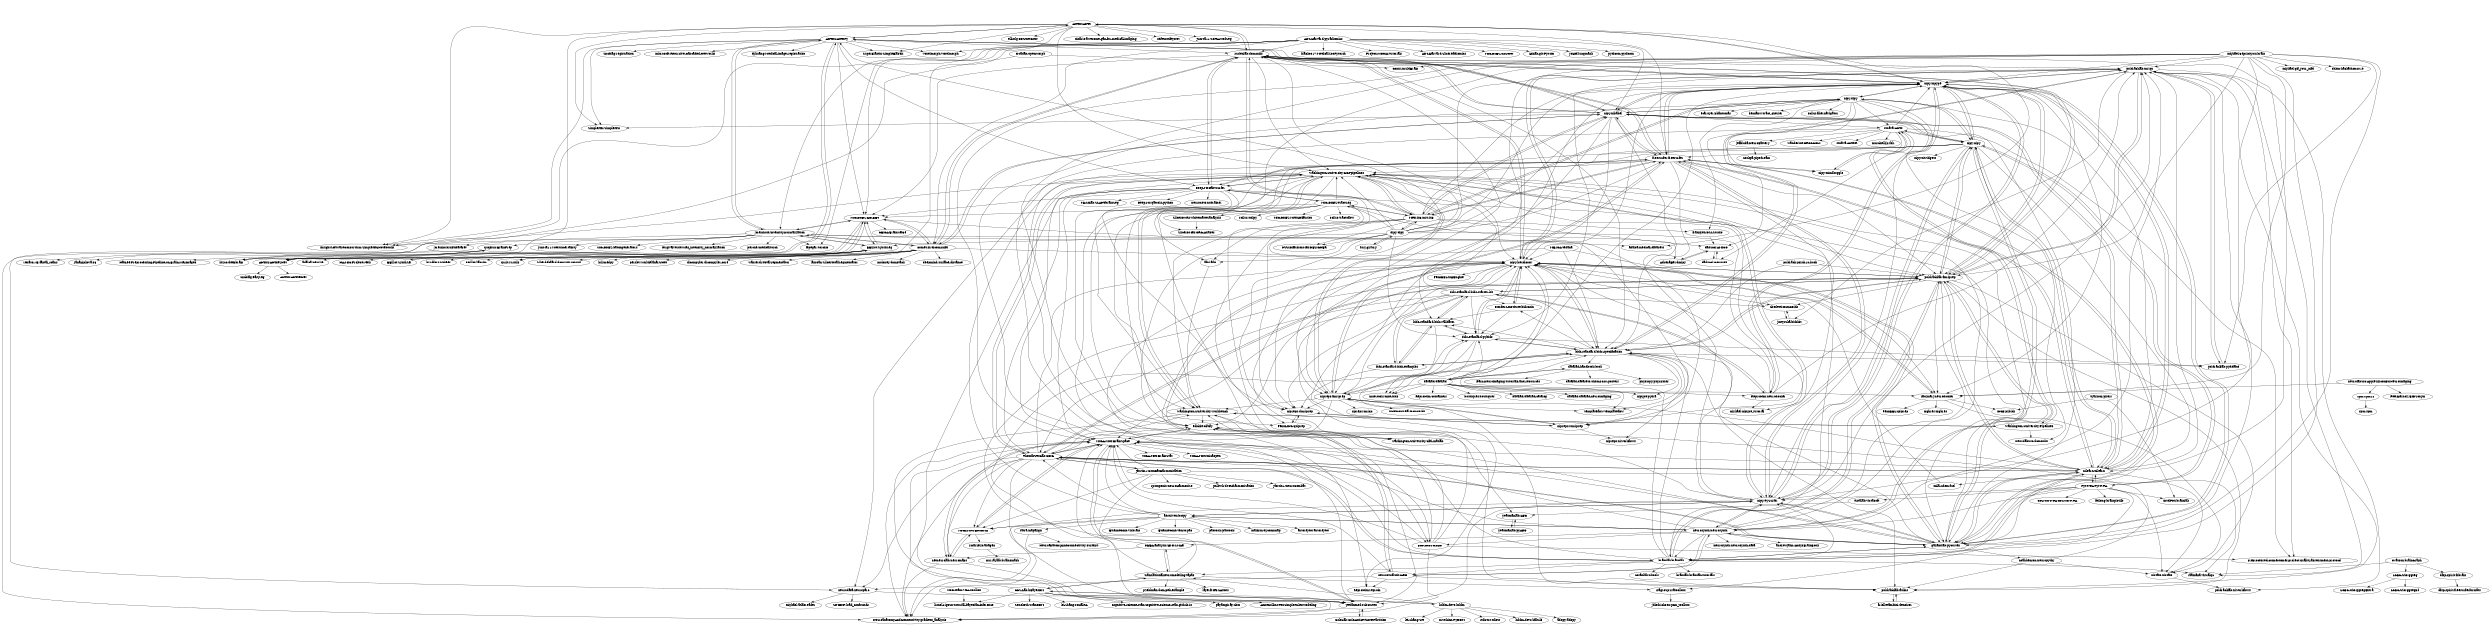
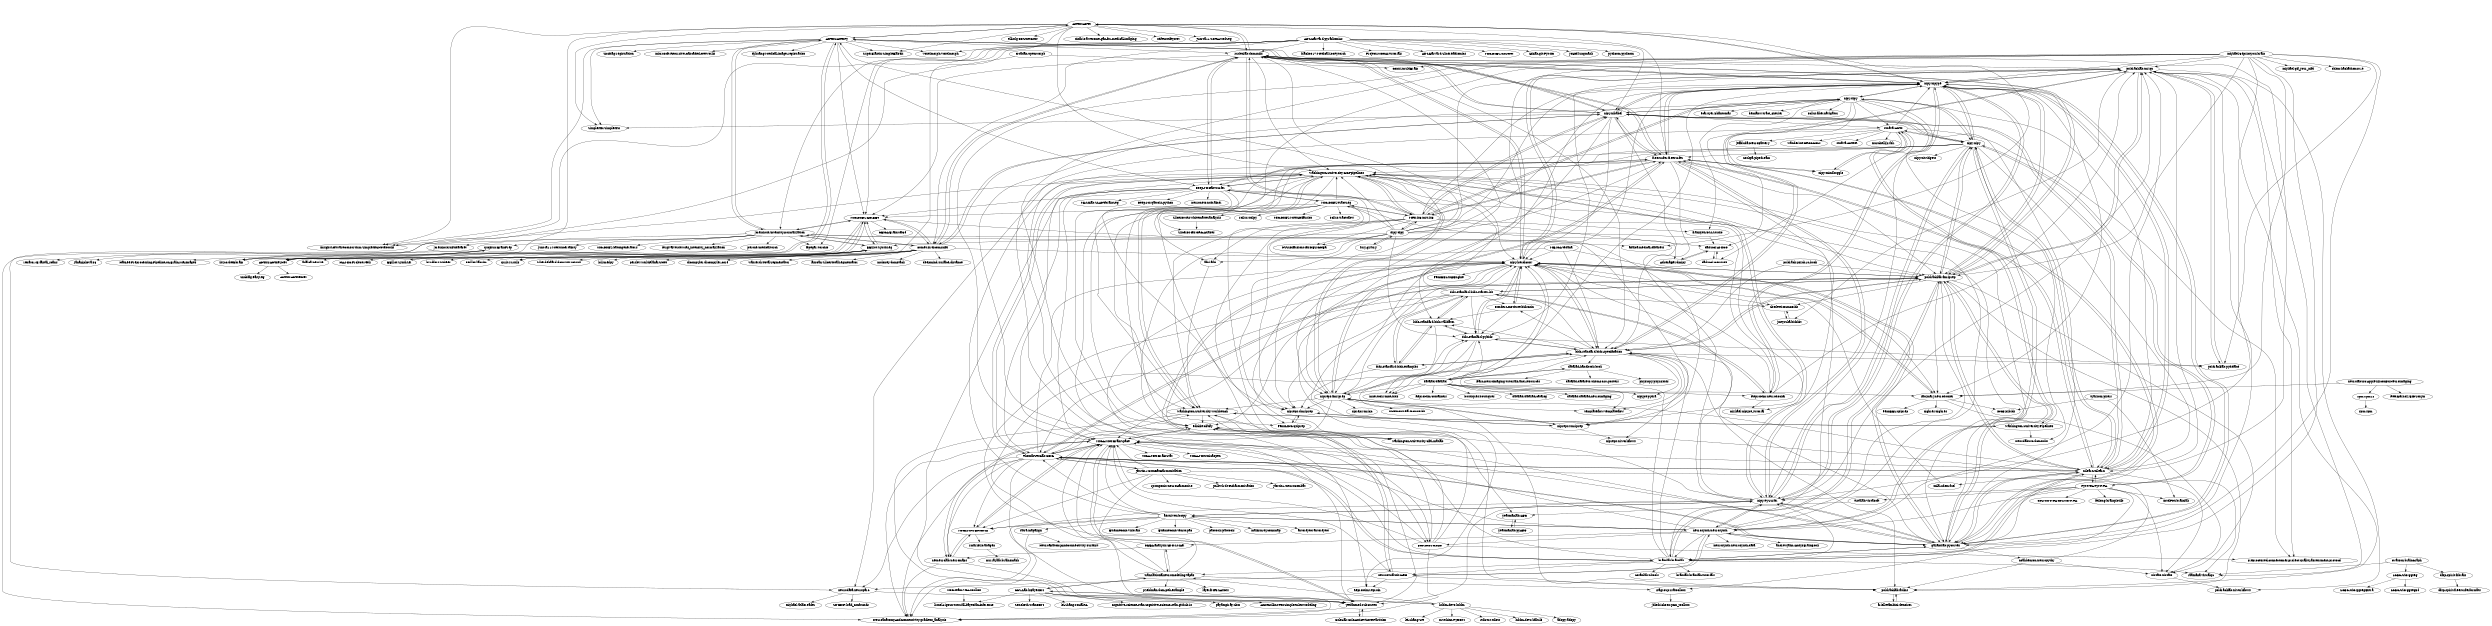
edge "CCS-Lab/hBayesDM" -> "MICA-MNI/BrainSpace": now "translationalneuromodeling/tapas" -> "MICA-MNI/BrainSpace"
